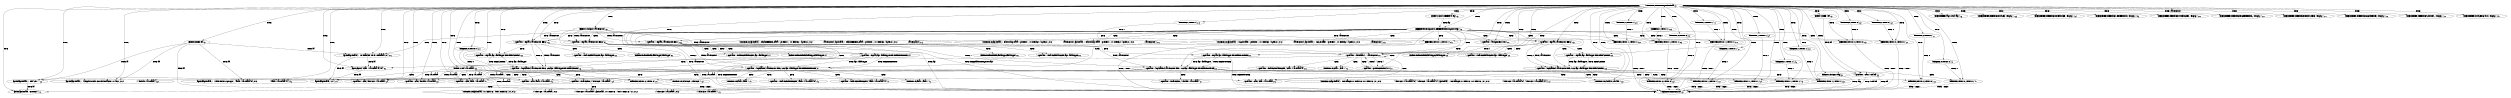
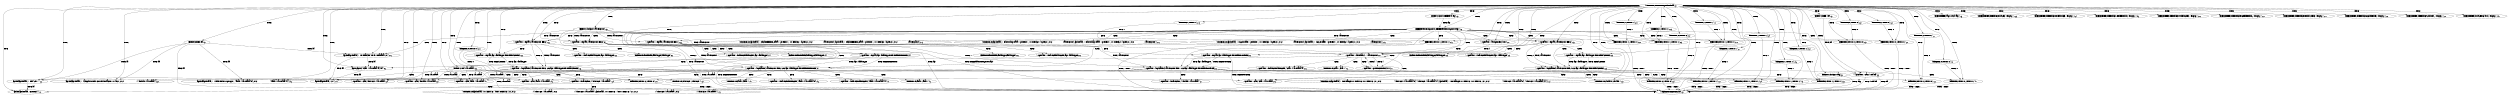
edge "(METHOD,_TIFFPrettyPrintField)" -> "(IDENTIFIER,TIFFTAG_RICHTIFFIPTC,<empty>)": label "DDG: value_count" -> "DDG: "
